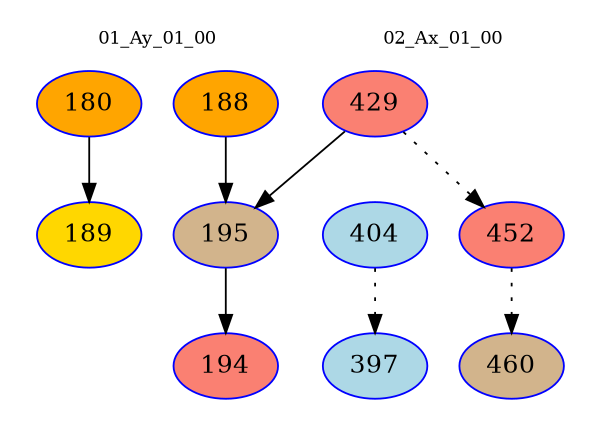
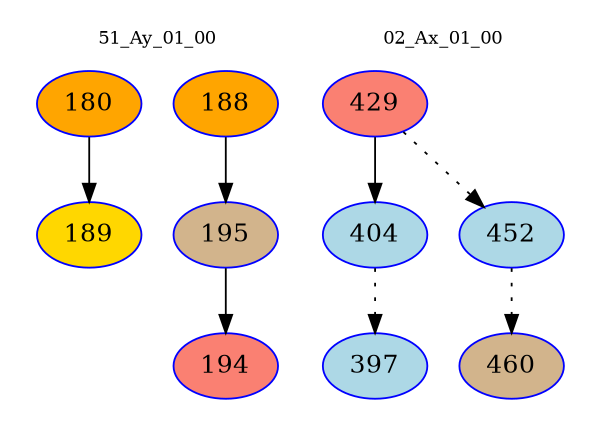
cluster "01_Ay_01_00": label "01_Ay_01_00" -> "51_Ay_01_00"
edge "429" -> "195": now "429" -> "404"
node "452": fillcolor salmon -> lightblue
